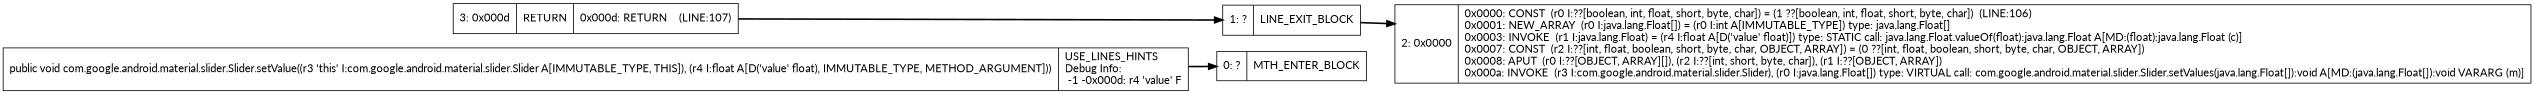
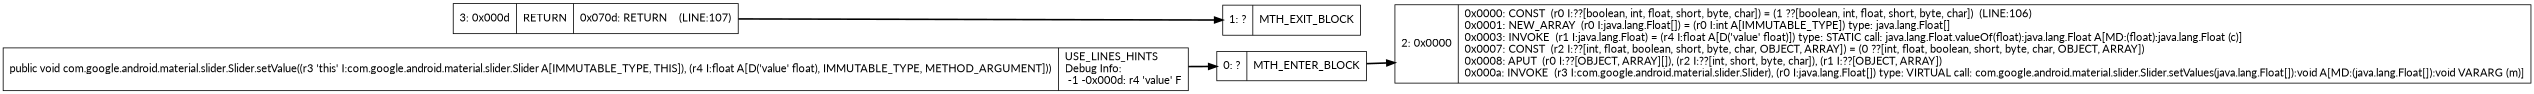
node "3: 0x000d": text "0x000d: RETURN    (LINE:107)" -> "0x070d: RETURN    (LINE:107)"
node "1: ?": text "LINE_EXIT_BLOCK" -> "MTH_EXIT_BLOCK"
edge "1: ?" -> "2: 0x0000": now "0: ?" -> "2: 0x0000"
